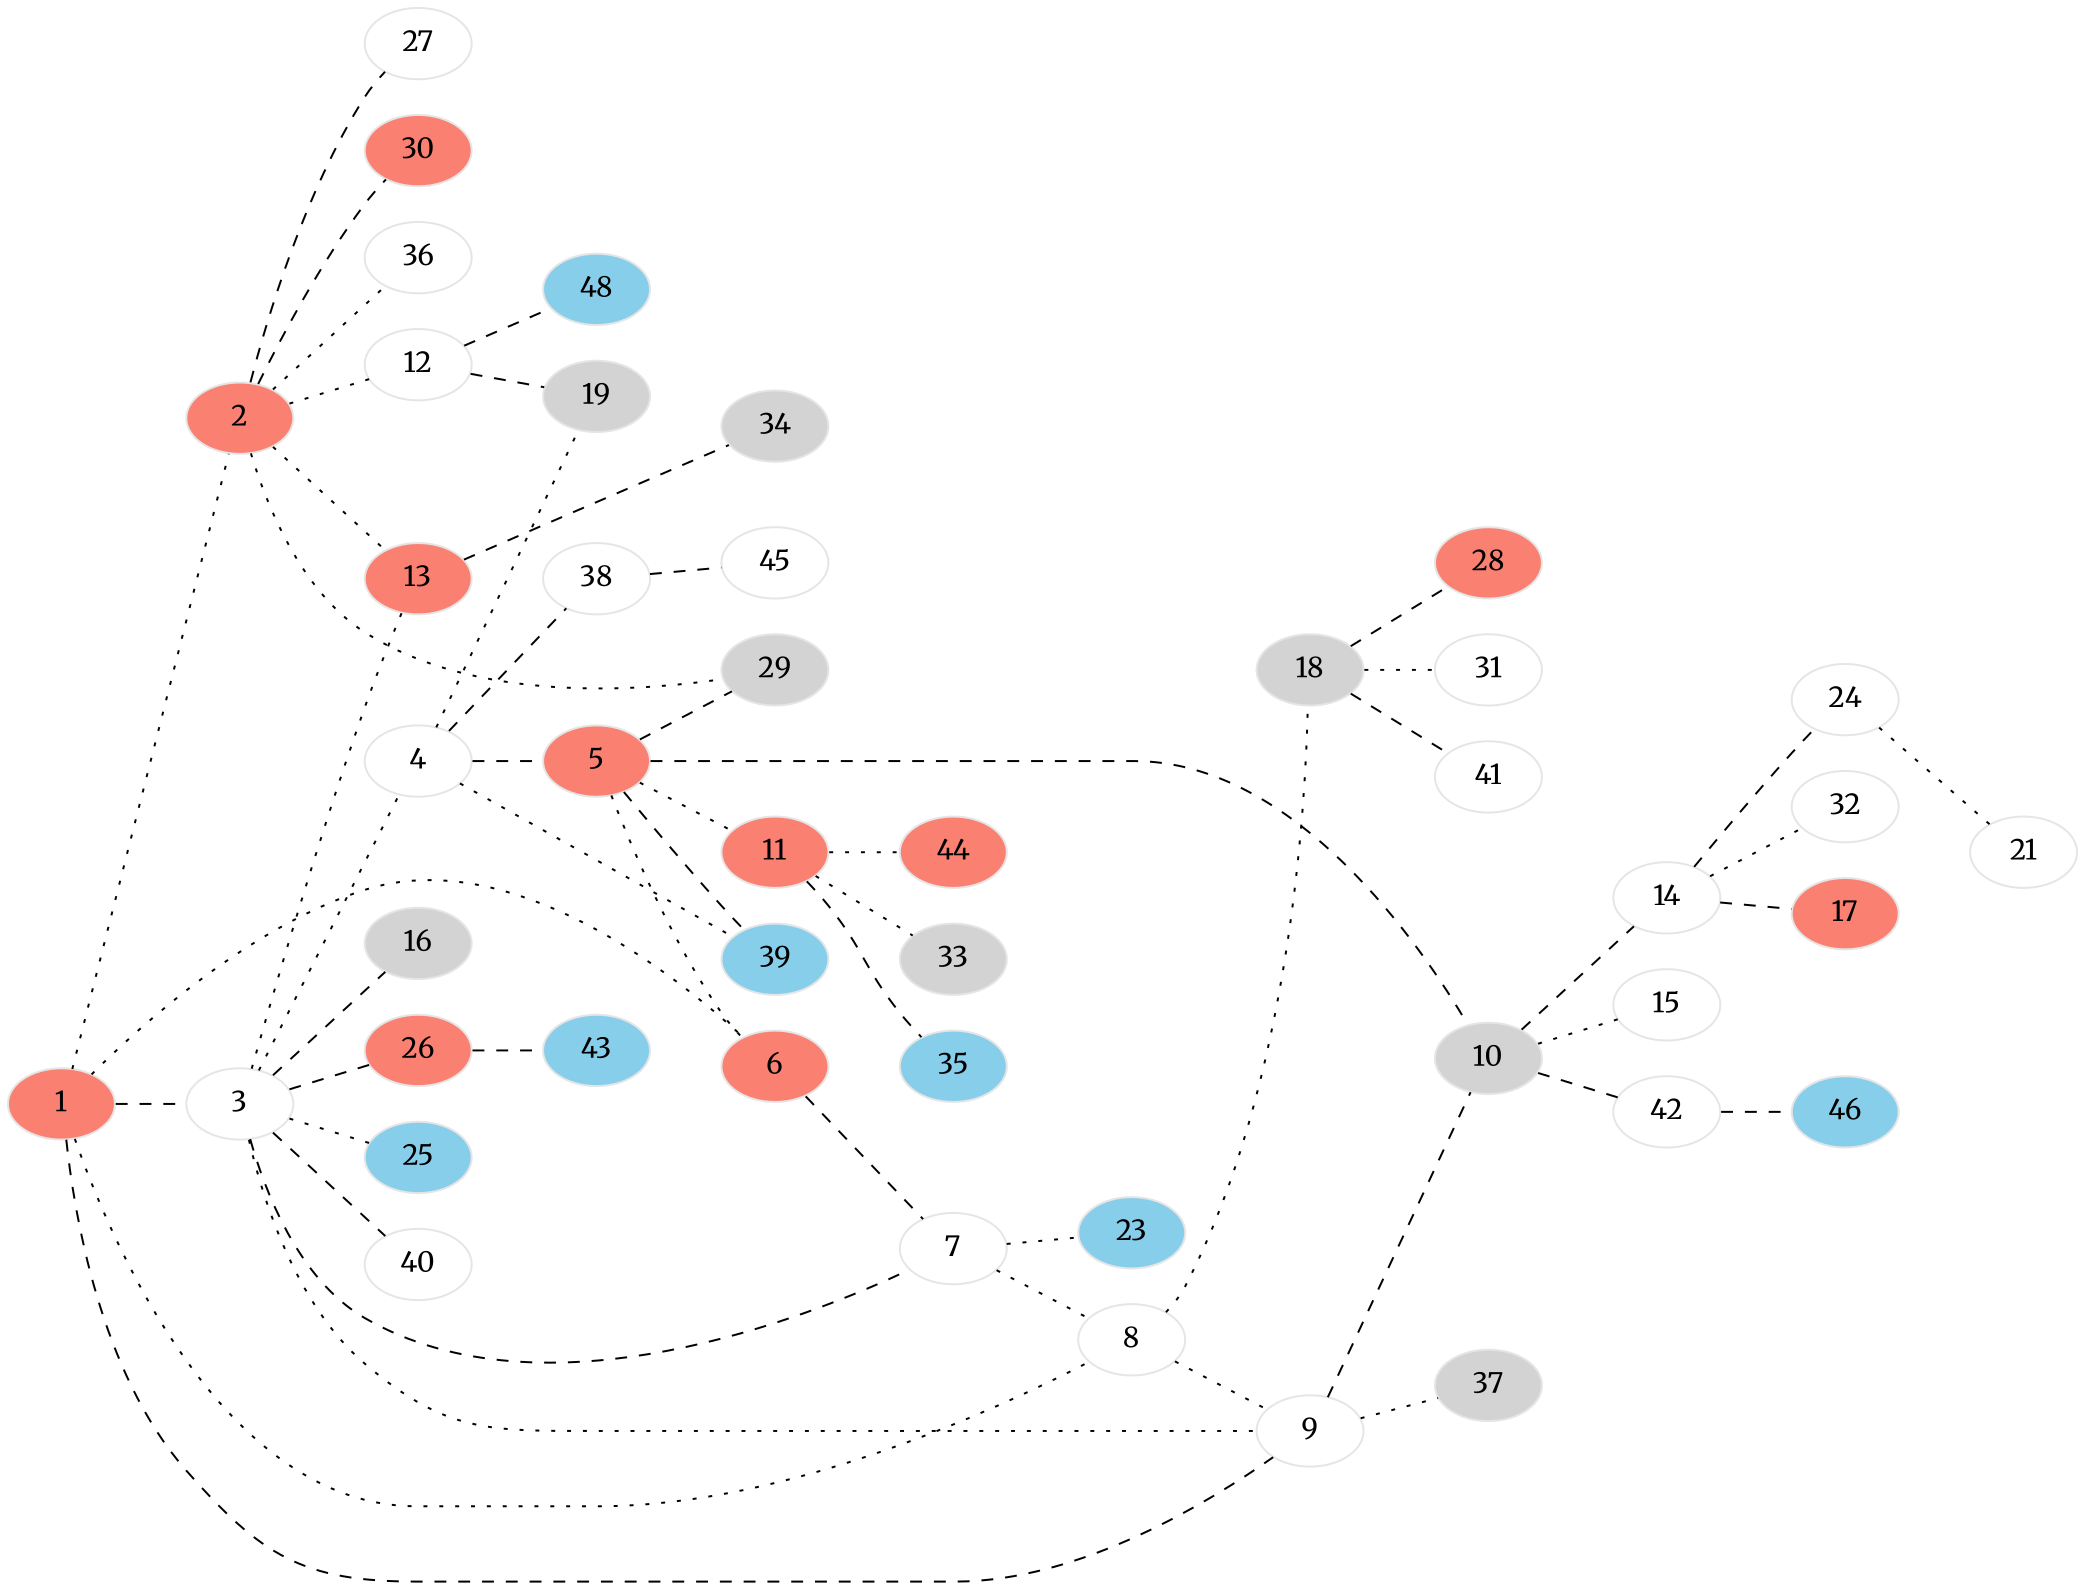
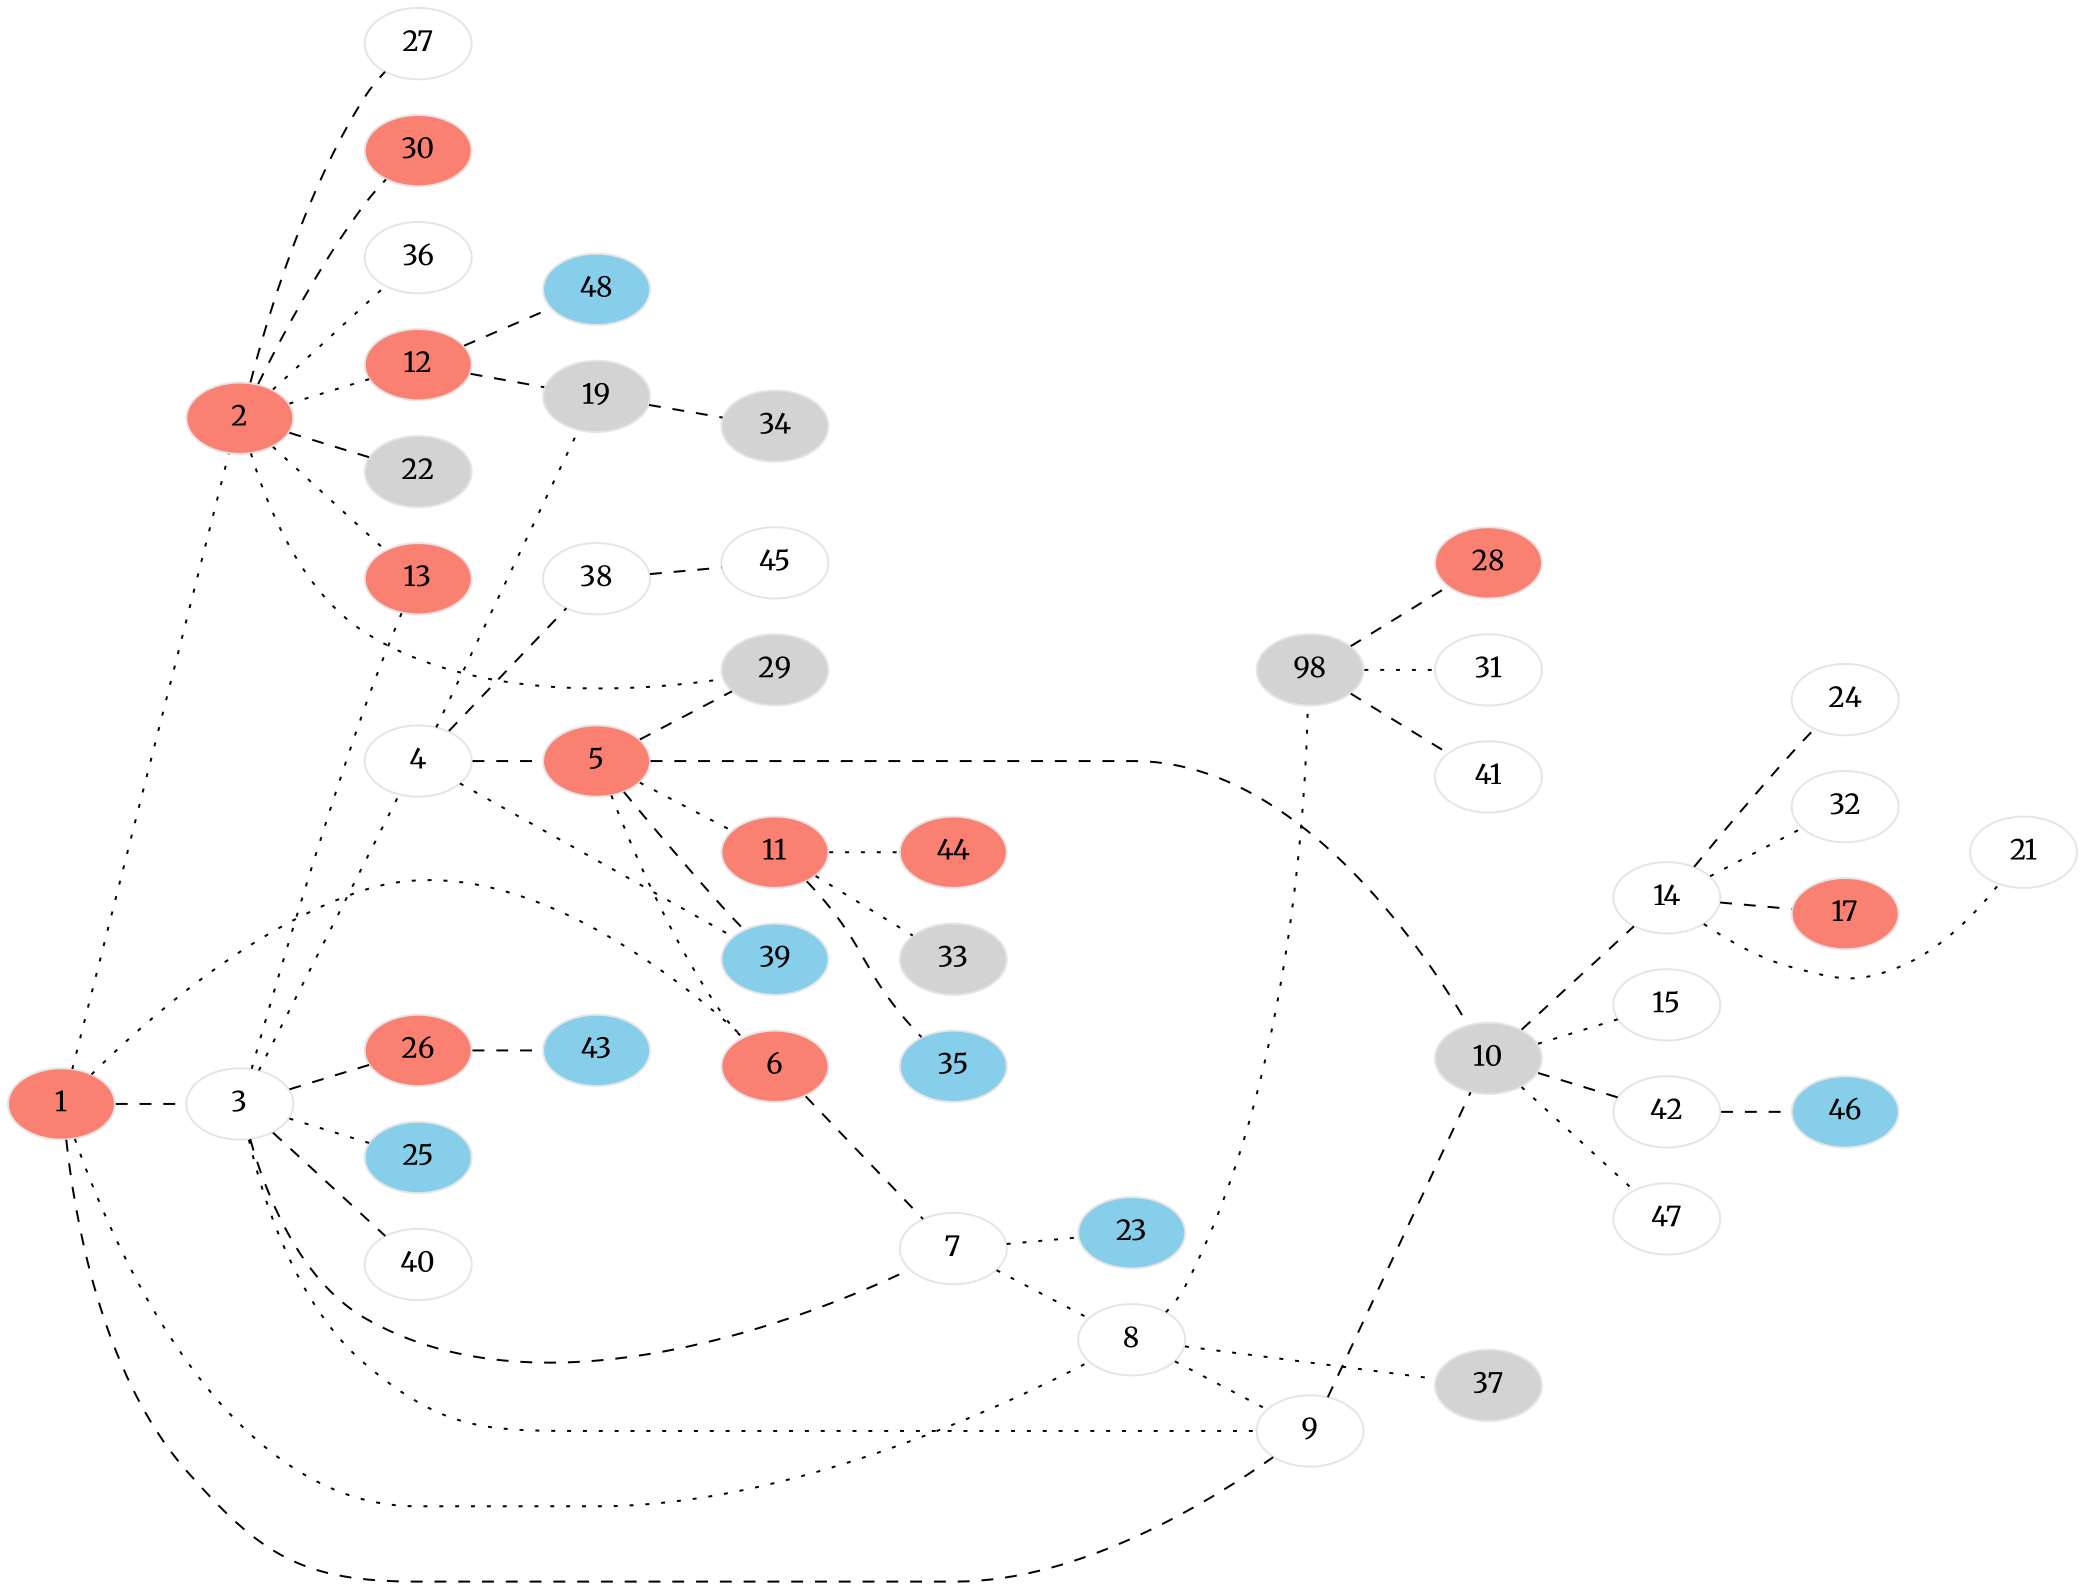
node "12": fillcolor white -> salmon
node "22": added
edge "34" -- "13": now "34" -- "19"
node "18": label "18" -> "98"
edge "24" -- "21": now "14" -- "21"
node "16": removed
node "47": added
edge "37" -- "9": now "37" -- "8"
